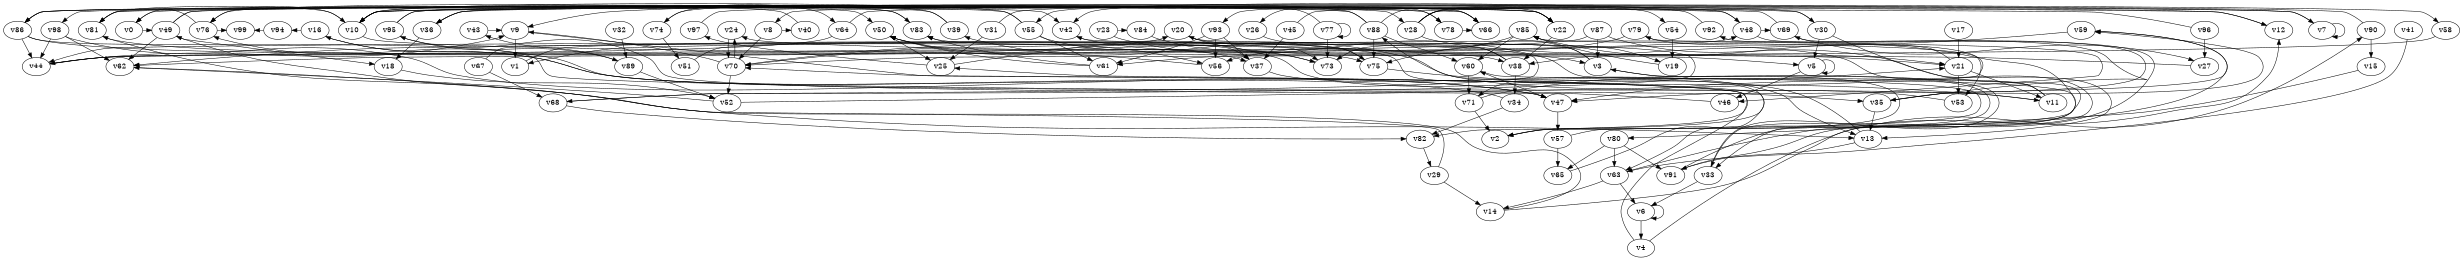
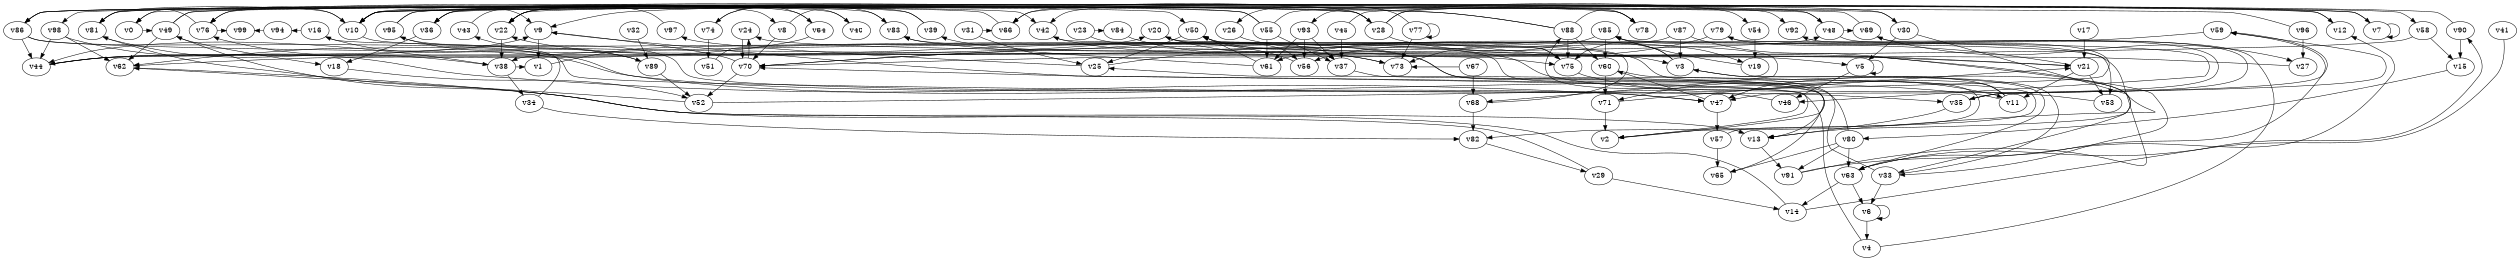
edge "v92" -> "v55": reversed
edge "v80" -> "v22": added
edge "v58" -> "v15": added
edge "v13" -> "v50": now "v33" -> "v50"
